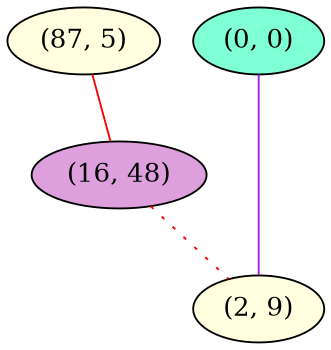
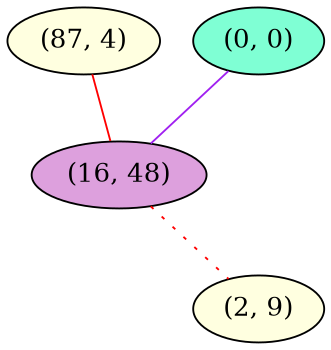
node "(87, 5)": label "(87, 5)" -> "(87, 4)"
edge "(0, 0)" -- "(2, 9)": now "(0, 0)" -- "(16, 48)"
